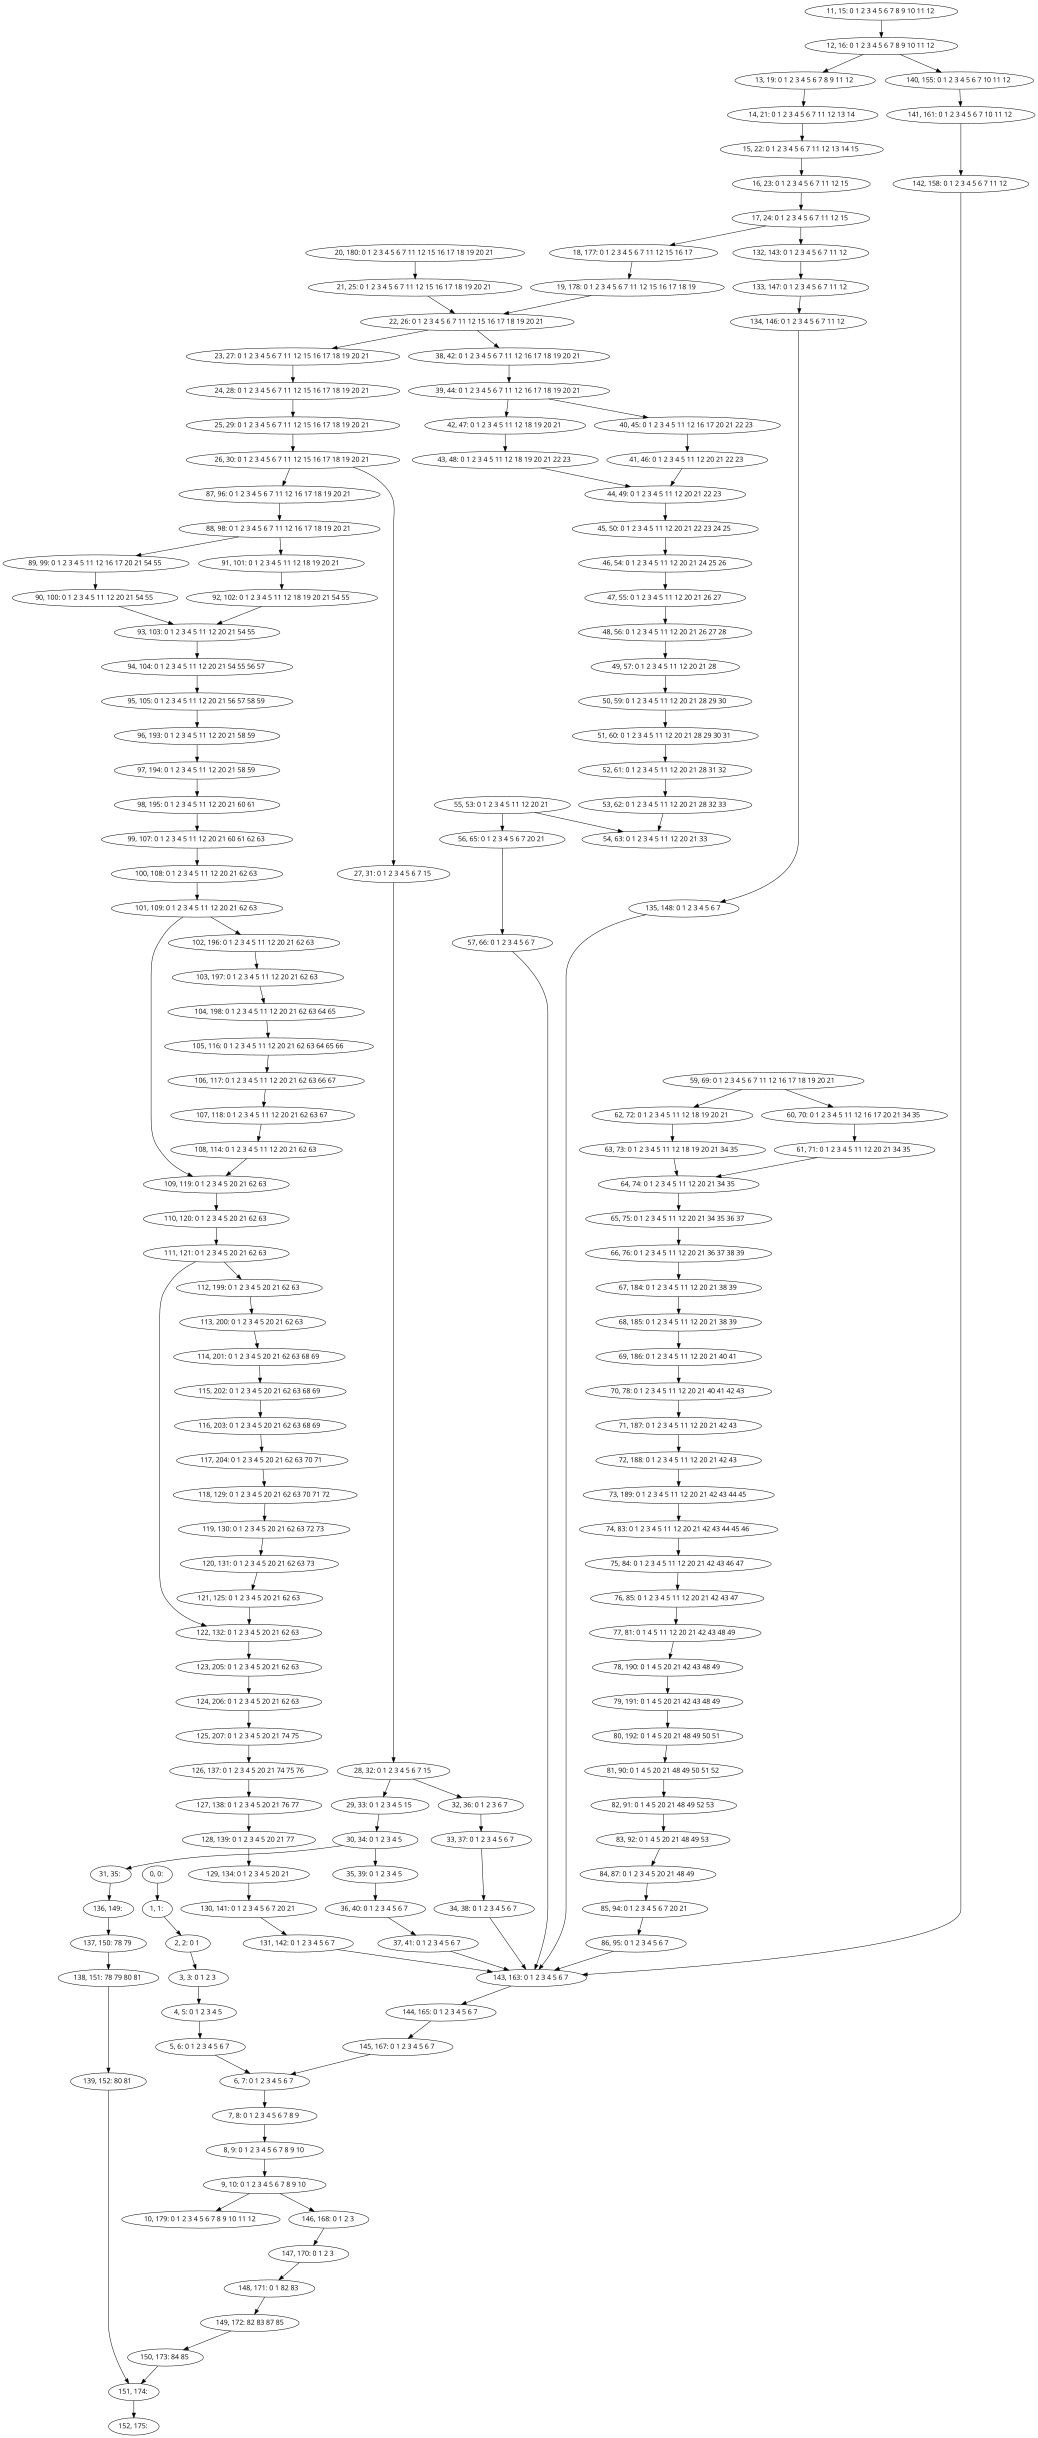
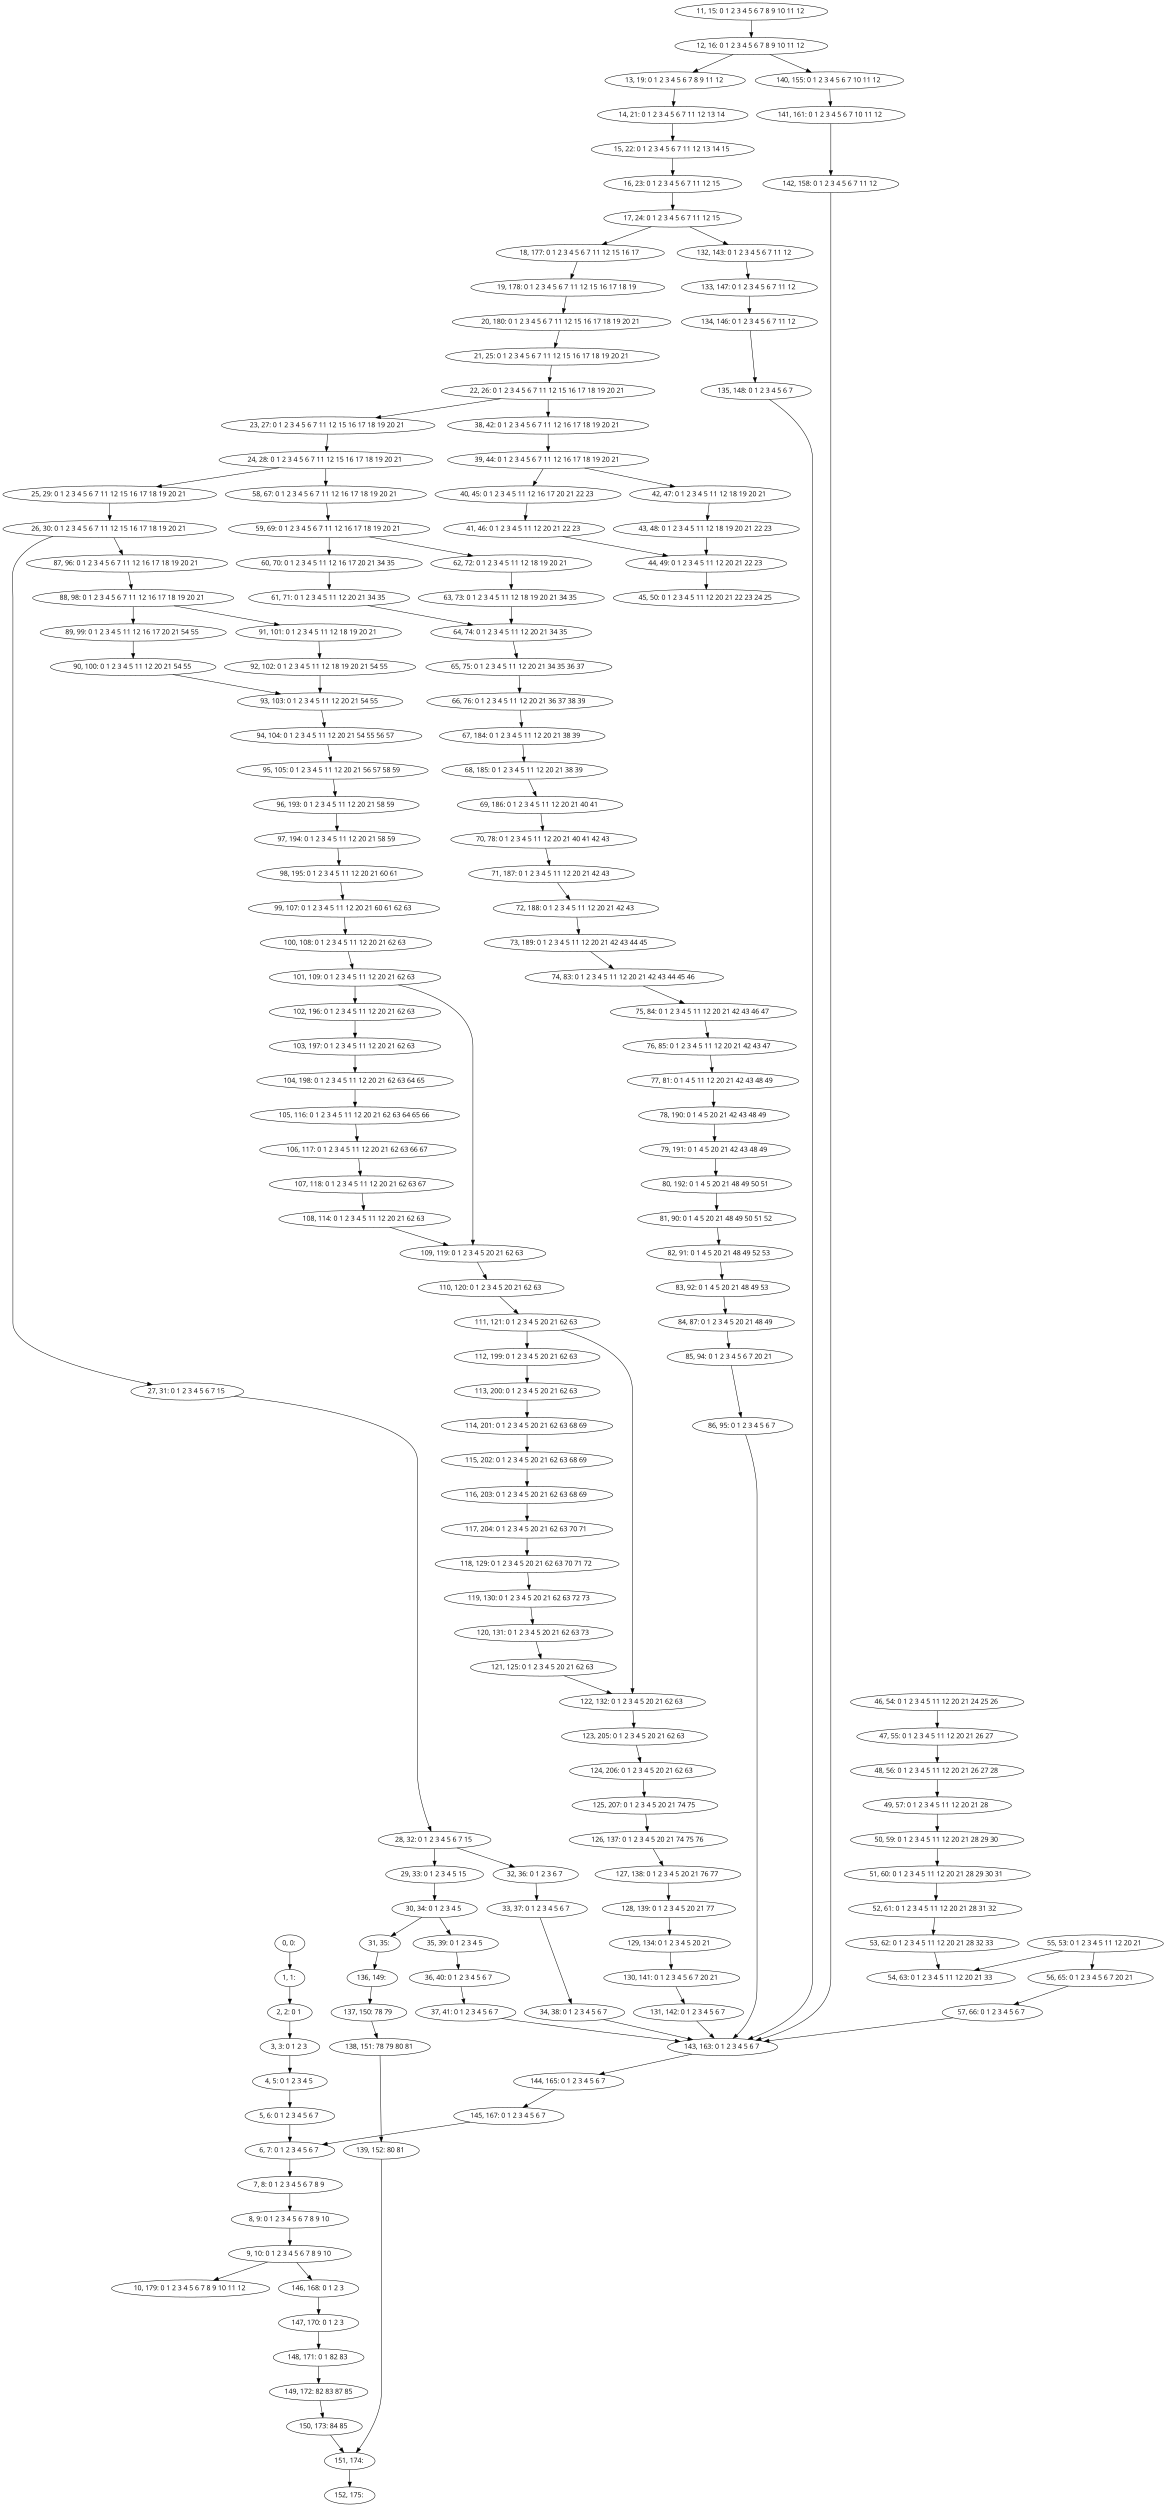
edge "19, 178: 0 1 2 3 4 5 6 7 11 12 15 16 17 18 19" -> "22, 26: 0 1 2 3 4 5 6 7 11 12 15 16 17 18 19 20 21": now "19, 178: 0 1 2 3 4 5 6 7 11 12 15 16 17 18 19" -> "20, 180: 0 1 2 3 4 5 6 7 11 12 15 16 17 18 19 20 21"
node "58, 67: 0 1 2 3 4 5 6 7 11 12 16 17 18 19 20 21": added
edge "45, 50: 0 1 2 3 4 5 11 12 20 21 22 23 24 25" -> "46, 54: 0 1 2 3 4 5 11 12 20 21 24 25 26": removed
